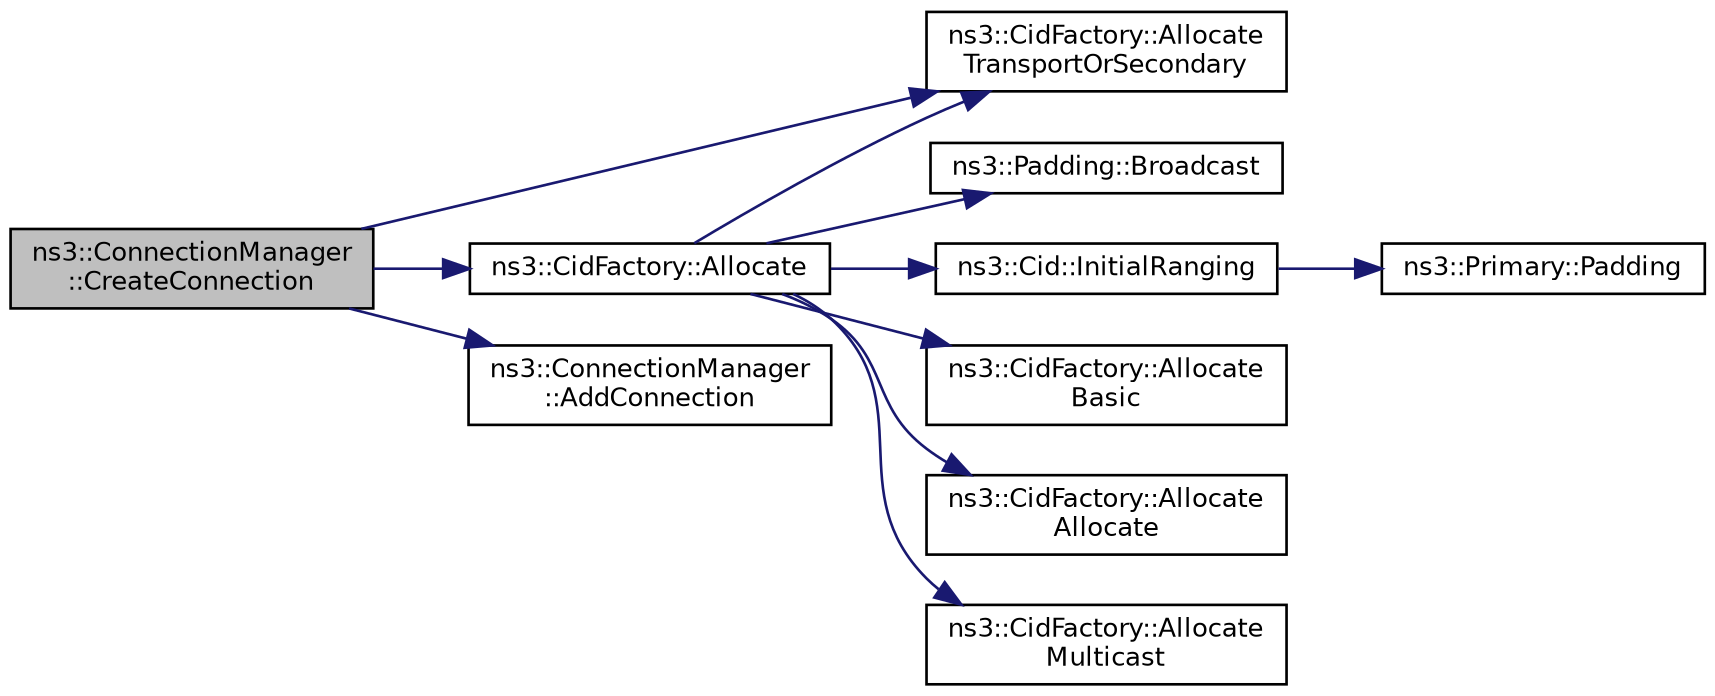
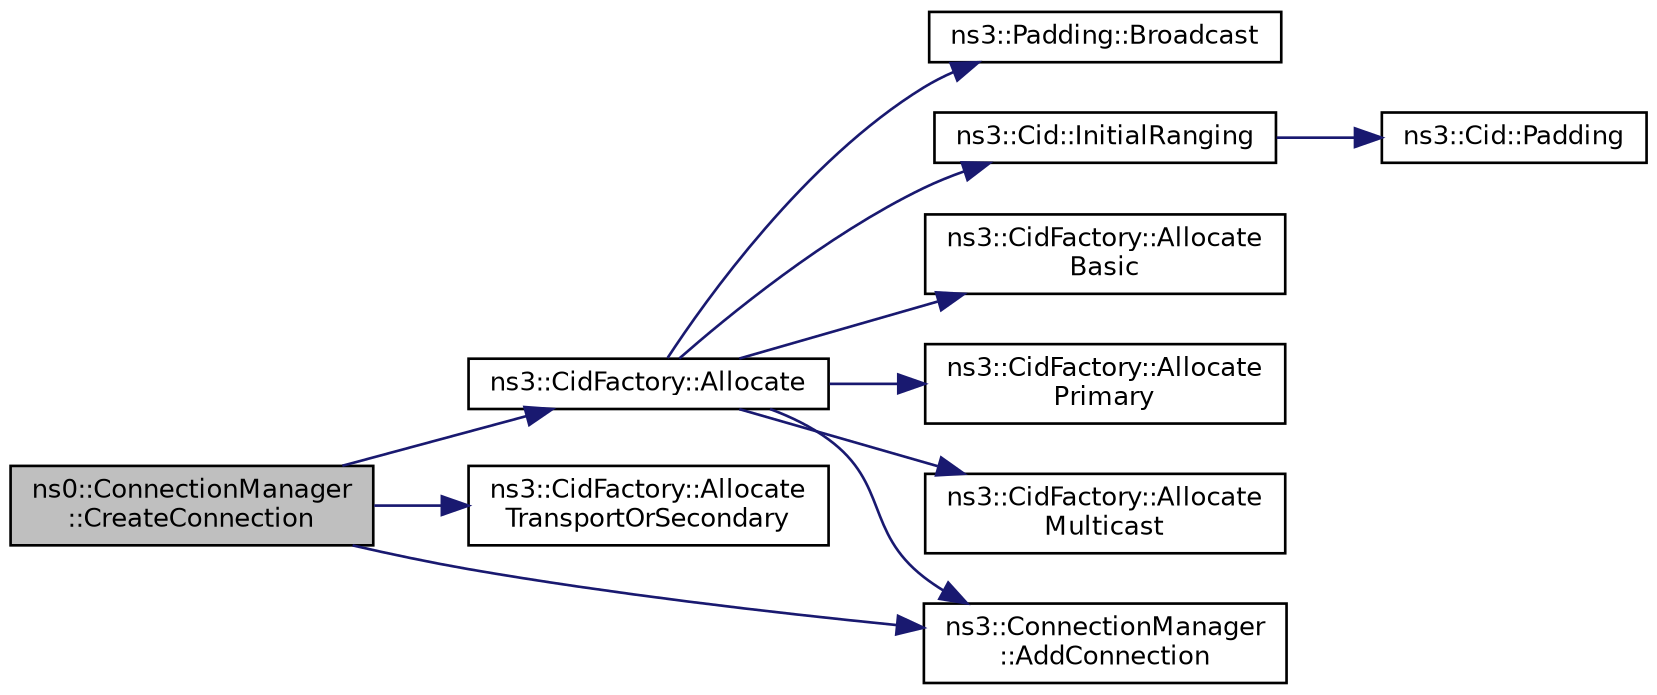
edge "ns3::CidFactory::Allocate" -> "ns3::CidFactory::Allocate TransportOrSecondary": now "ns3::CidFactory::Allocate" -> "ns3::ConnectionManager ::AddConnection"
node "ns3::ConnectionManager ::CreateConnection": label "ns3::ConnectionManager ::CreateConnection" -> "ns0::ConnectionManager ::CreateConnection"
node "ns3::Primary::Padding": label "ns3::Primary::Padding" -> "ns3::Cid::Padding"
node "ns3::CidFactory::Allocate Allocate": label "ns3::CidFactory::Allocate Allocate" -> "ns3::CidFactory::Allocate Primary"
